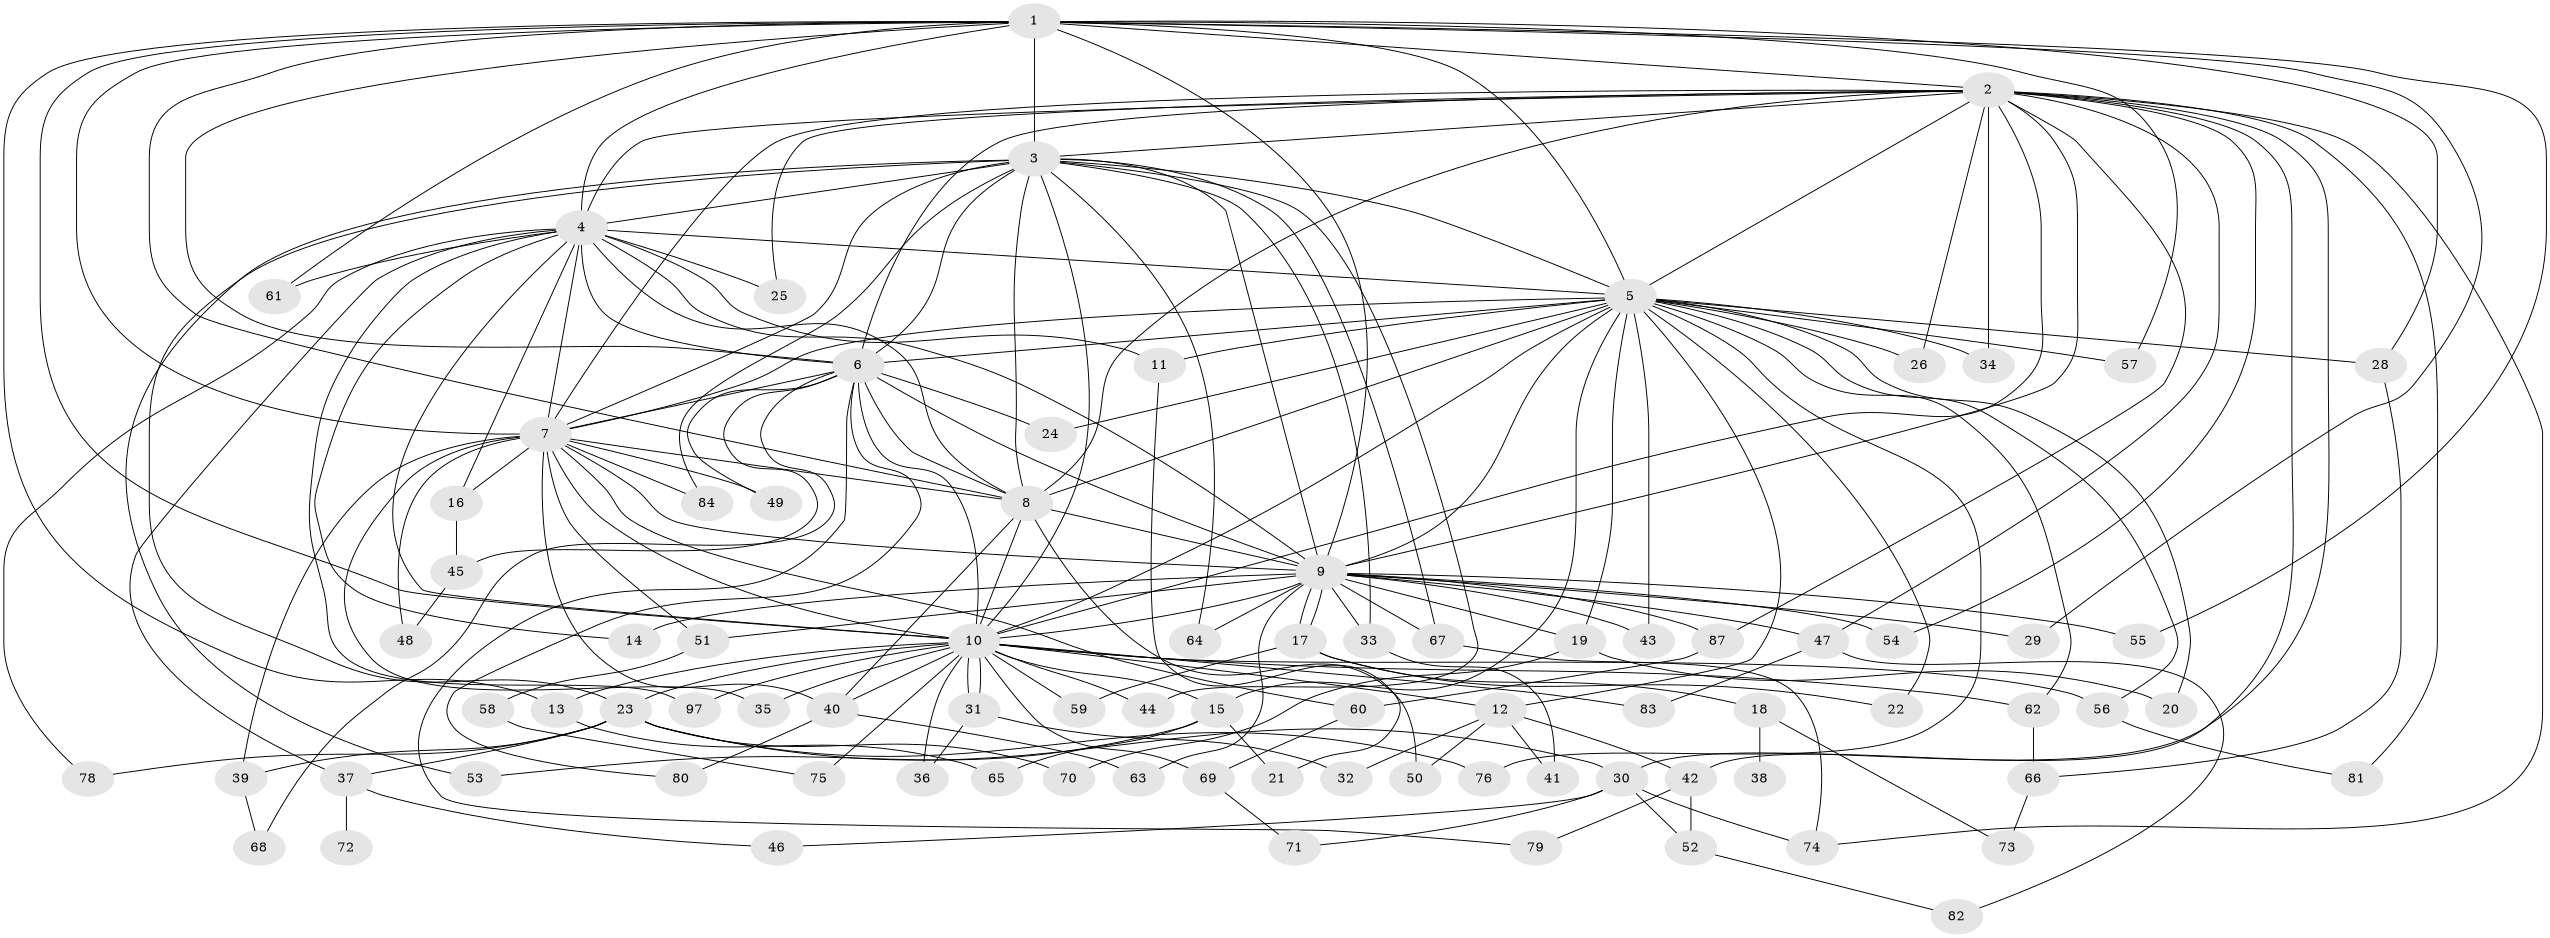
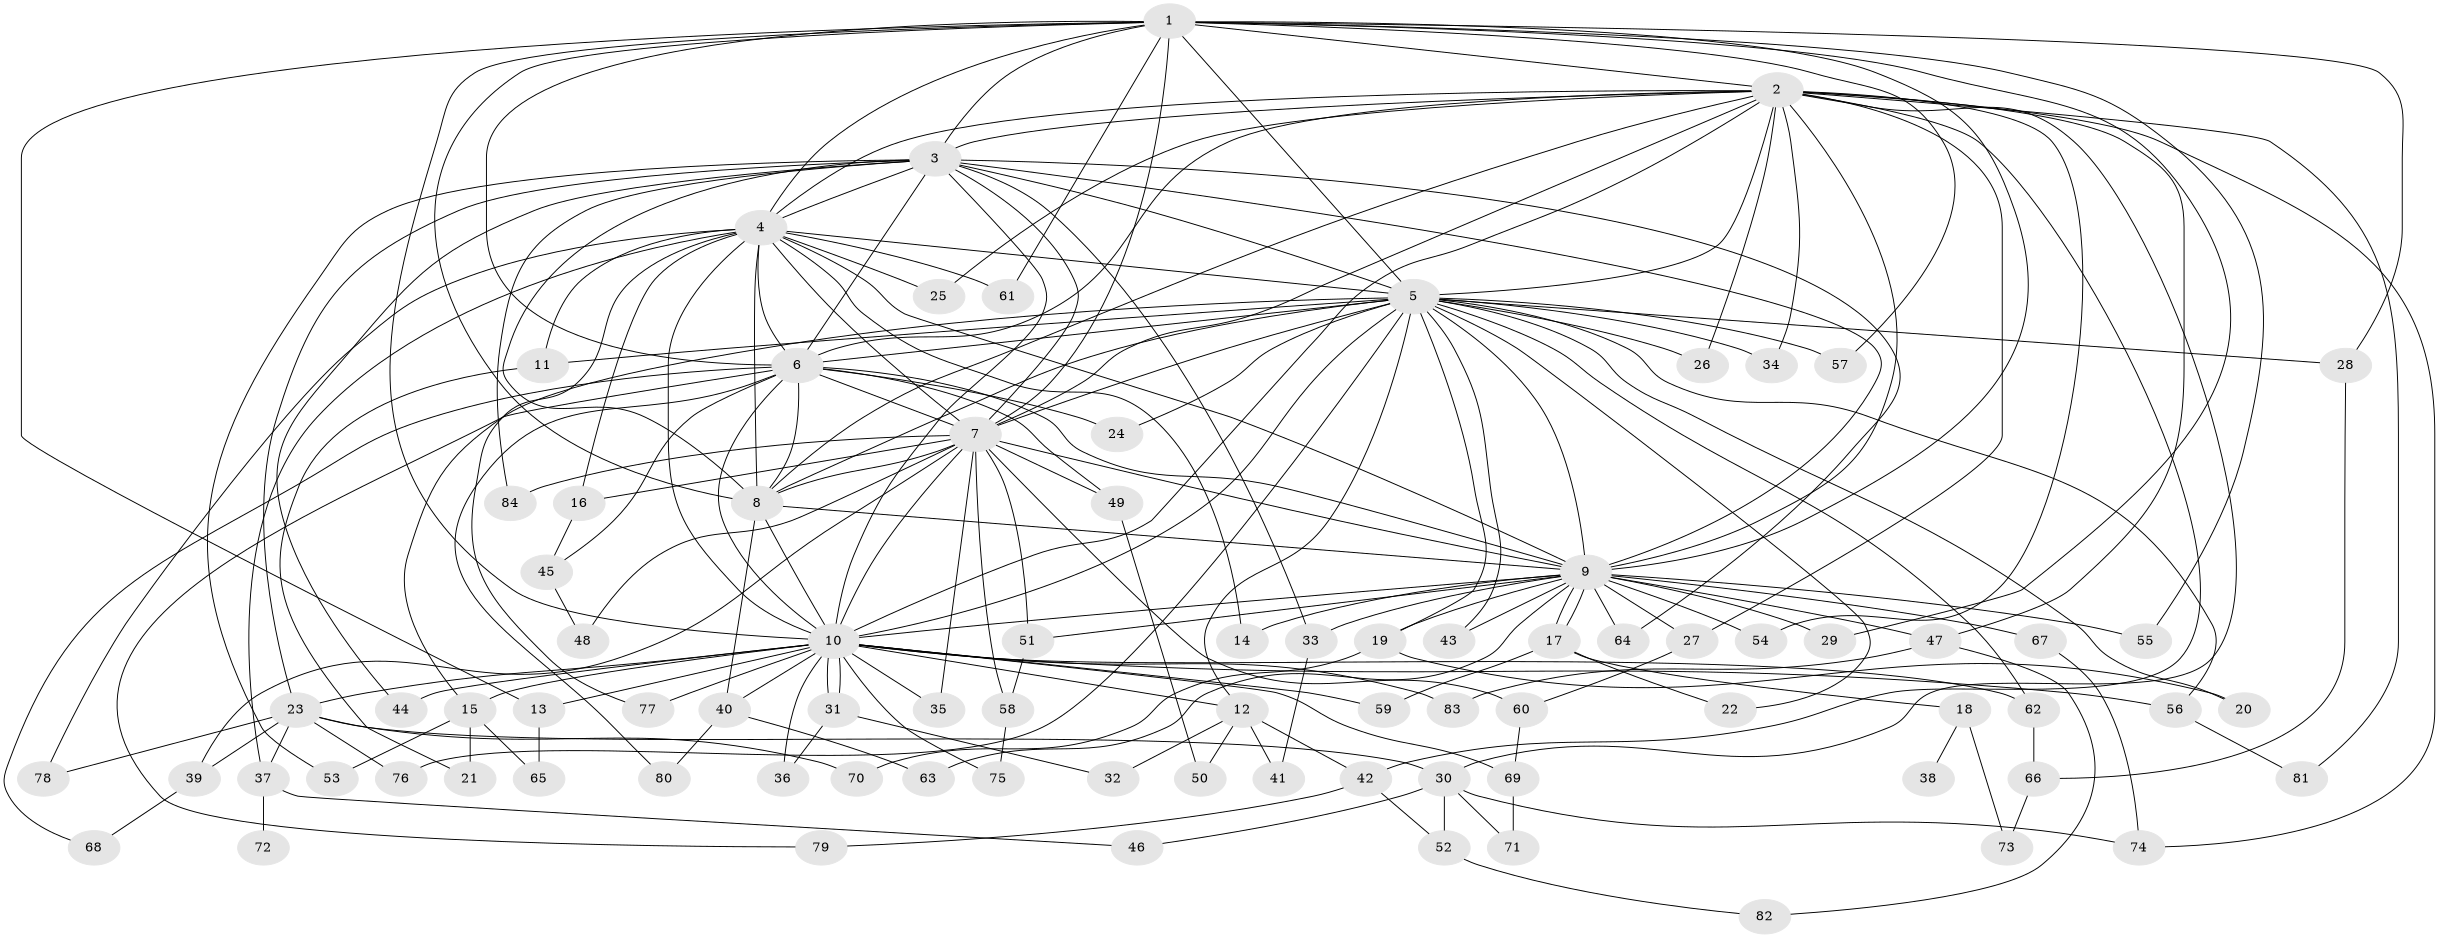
edge "3" -- "67": removed
node "87": label "87" -> "27"
edge "8" -- "50": now "49" -- "50"
edge "7" -- "40": now "7" -- "58"
node "97": label "97" -> "77"
